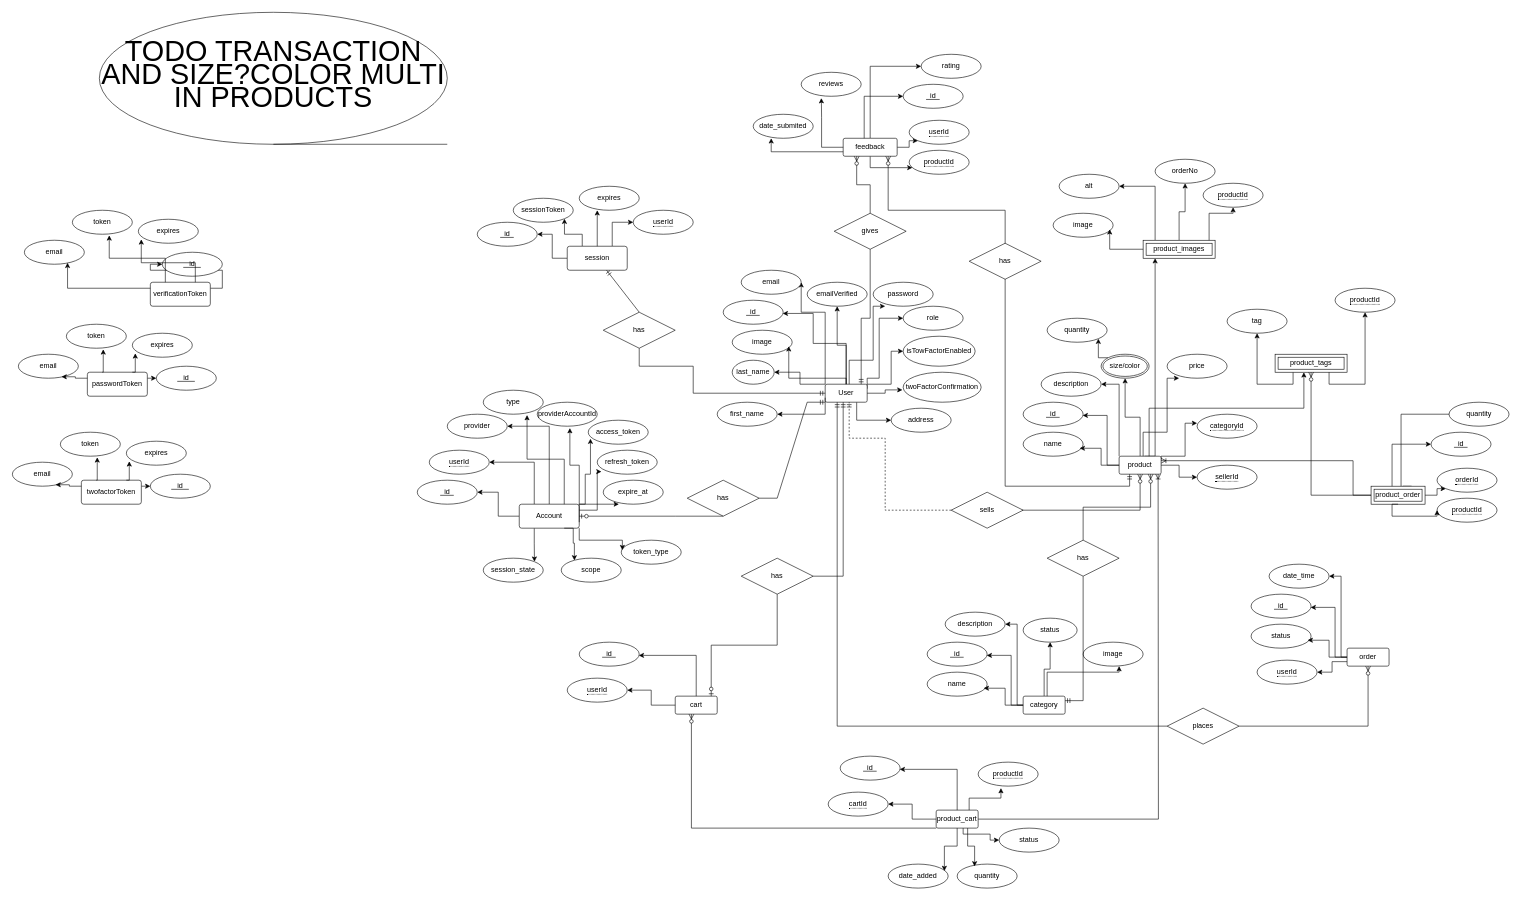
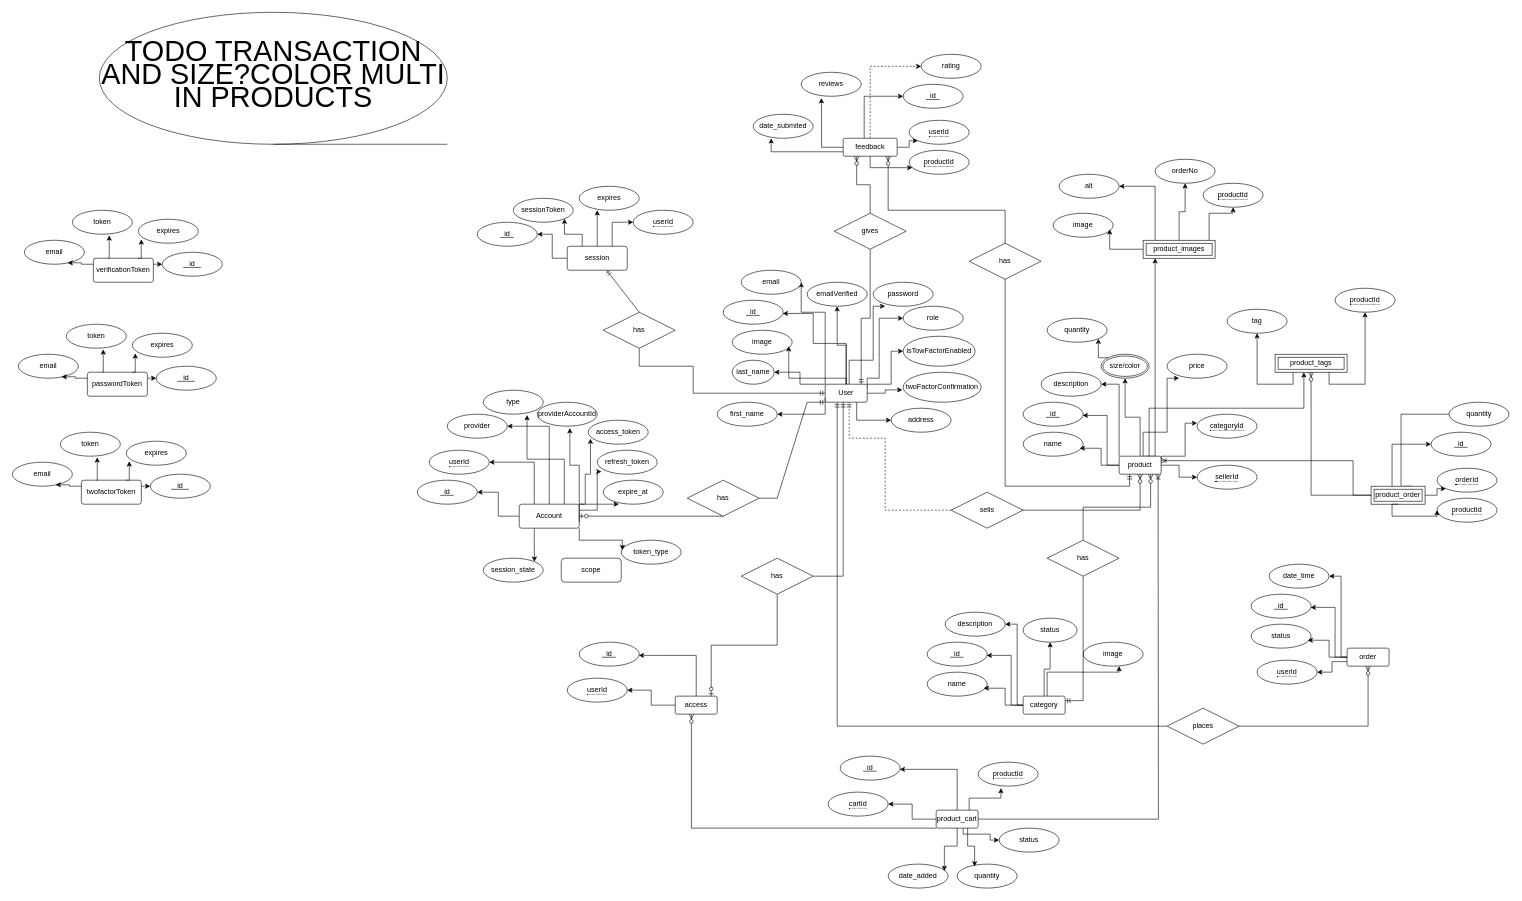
edge "feedback" -> "rating": style solid -> dashed
node "verificationToken": moved (180, 294) -> (123, 270)
edge "Account" -> "scope": removed
node "scope": shape ellipse -> rounded rectangle
node "cart": label "cart" -> "access"
